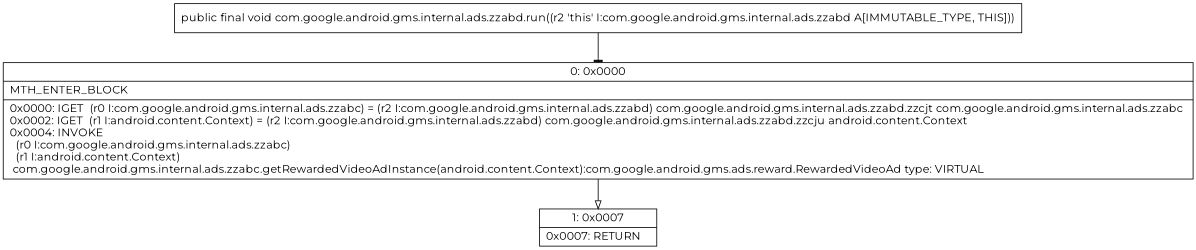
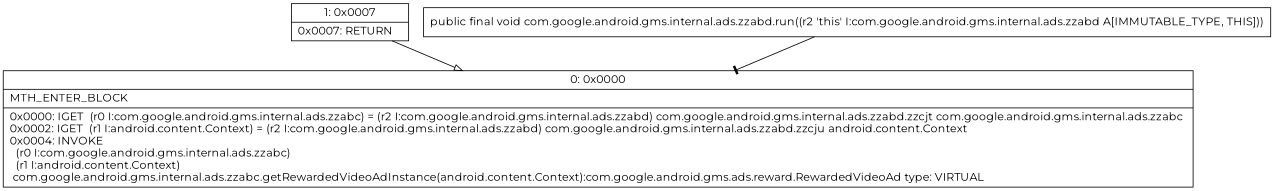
edge "0: 0x0000" -> "1: 0x0007": reversed
